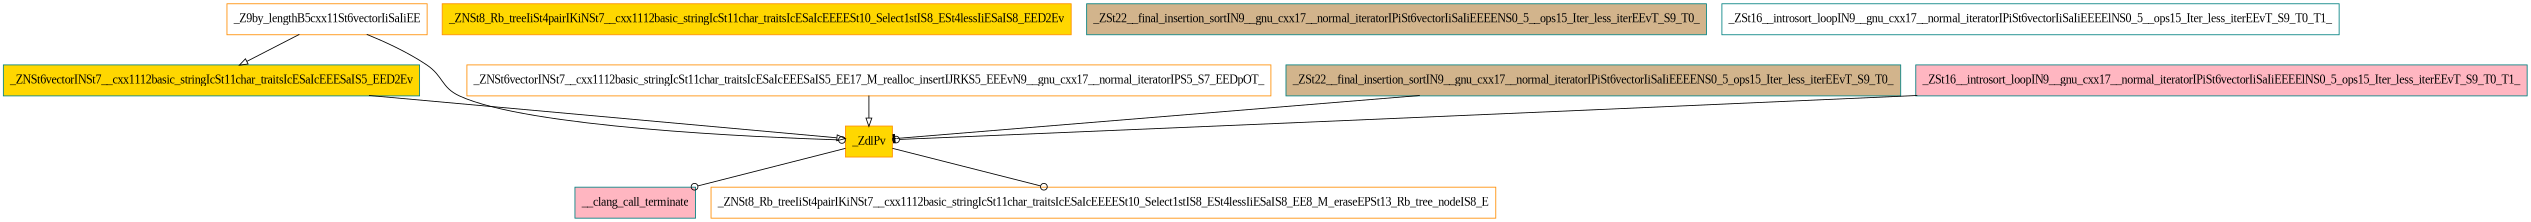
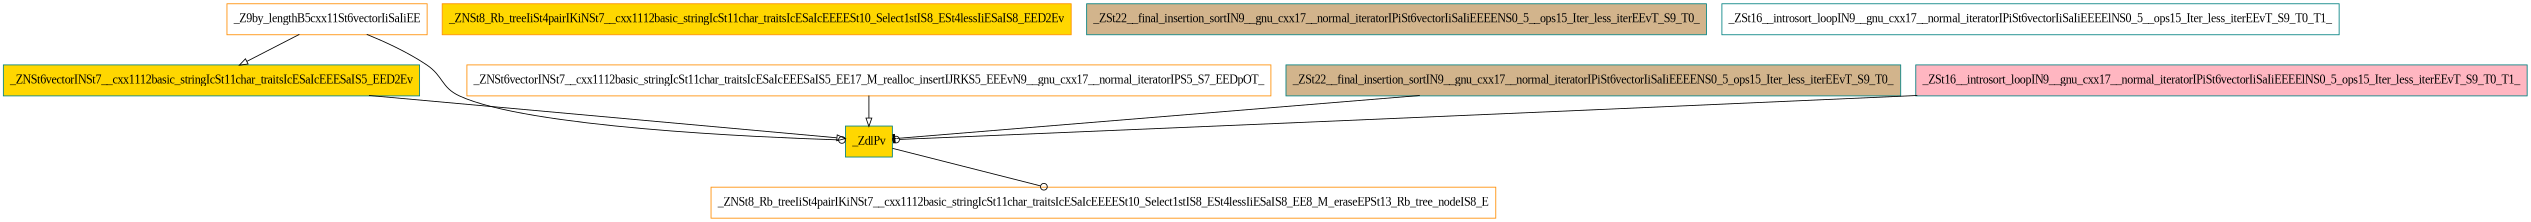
node "_ZdlPv": color darkorange -> teal
node "__clang_call_terminate": removed
